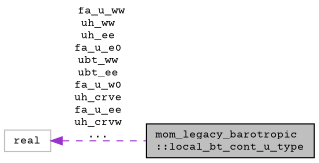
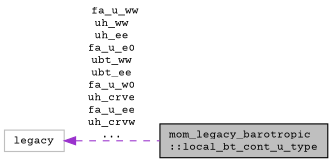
node "real": label "real" -> "legacy"
